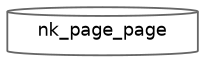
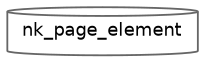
node "nk_page_page": label "nk_page_page" -> "nk_page_element"
